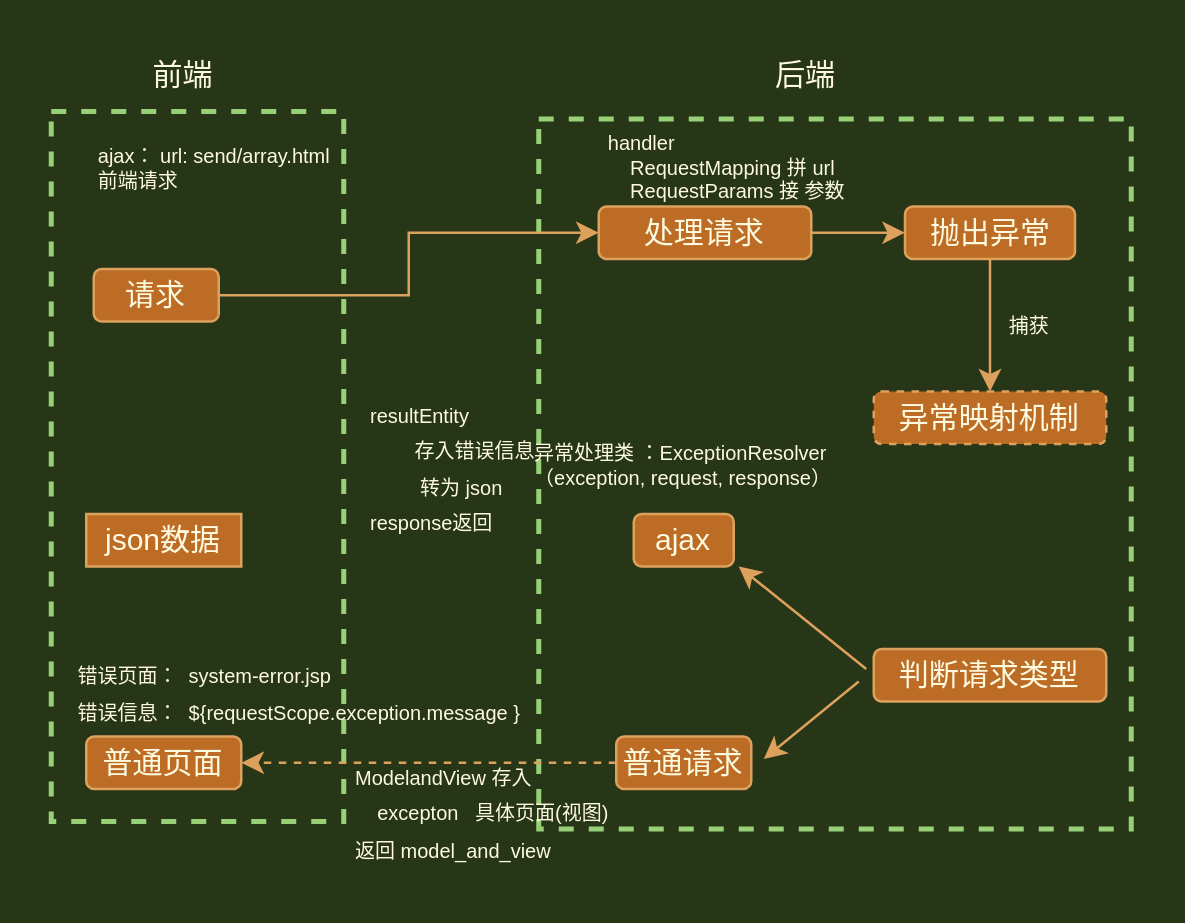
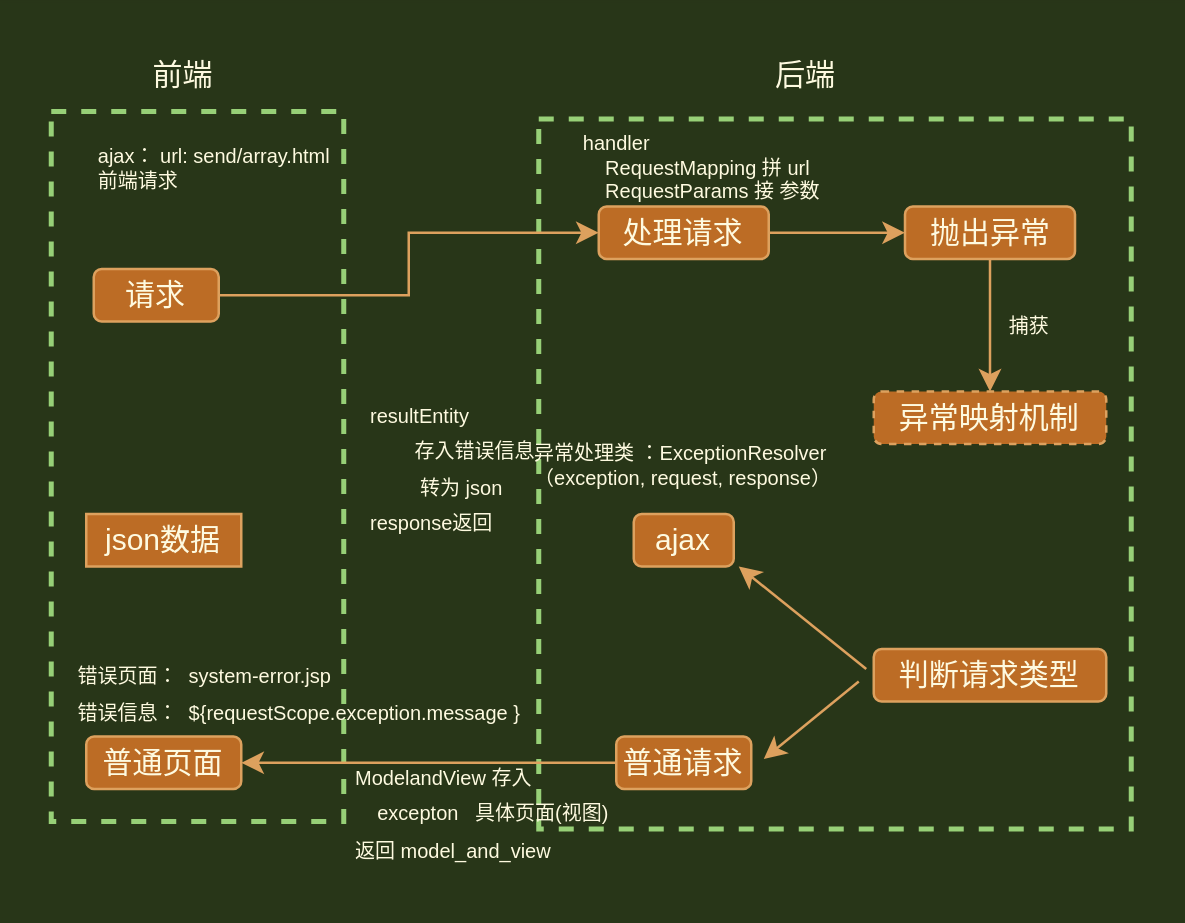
node "handler RequestMapping 拼 url RequestParams 接 参数": moved (728, 168) -> (703, 168)
node "处理请求": size 213x53 -> 170x53
edge "普通请求" -> "普通页面": style dashed -> solid
